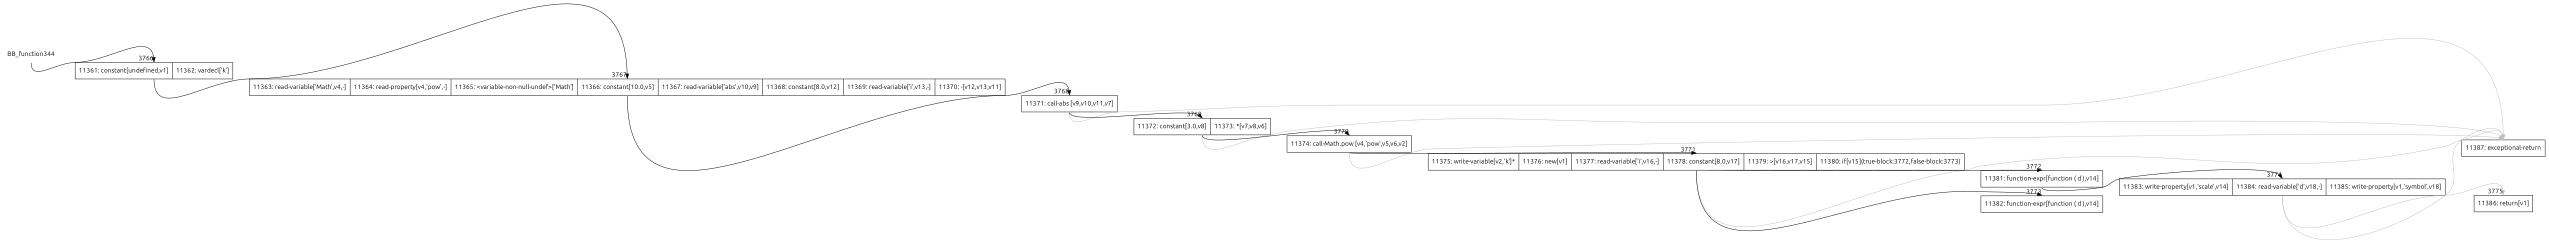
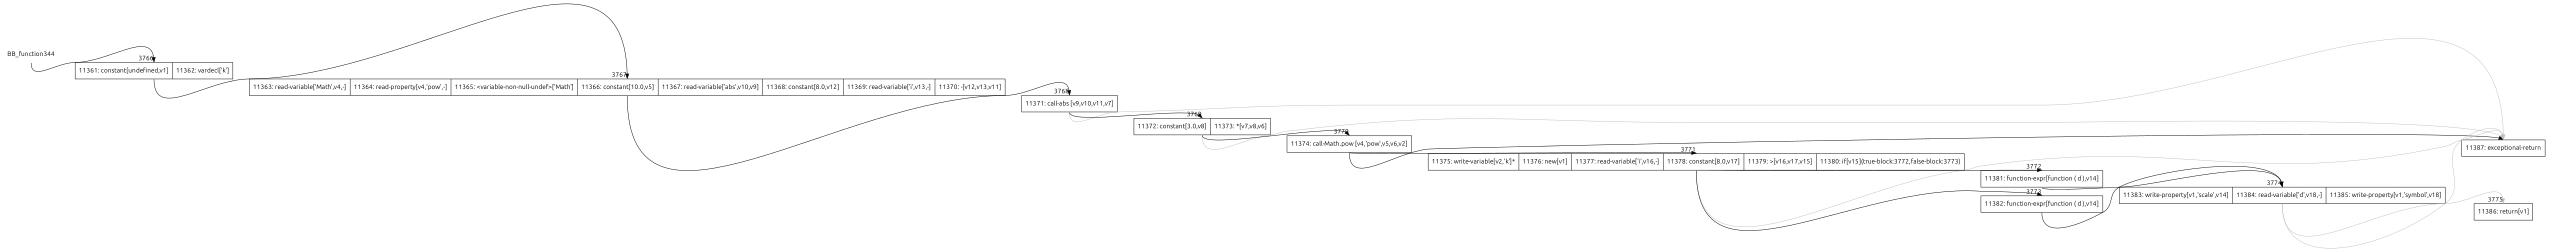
edge "11374: call-Math.pow [v4,'pow',v5,v6,v2]" -> "11387: exceptional-return": color gray -> black
edge "11382: function-expr[function ( d ),v14]" -> "11383: write-property[v1,'scale',v14]": added
